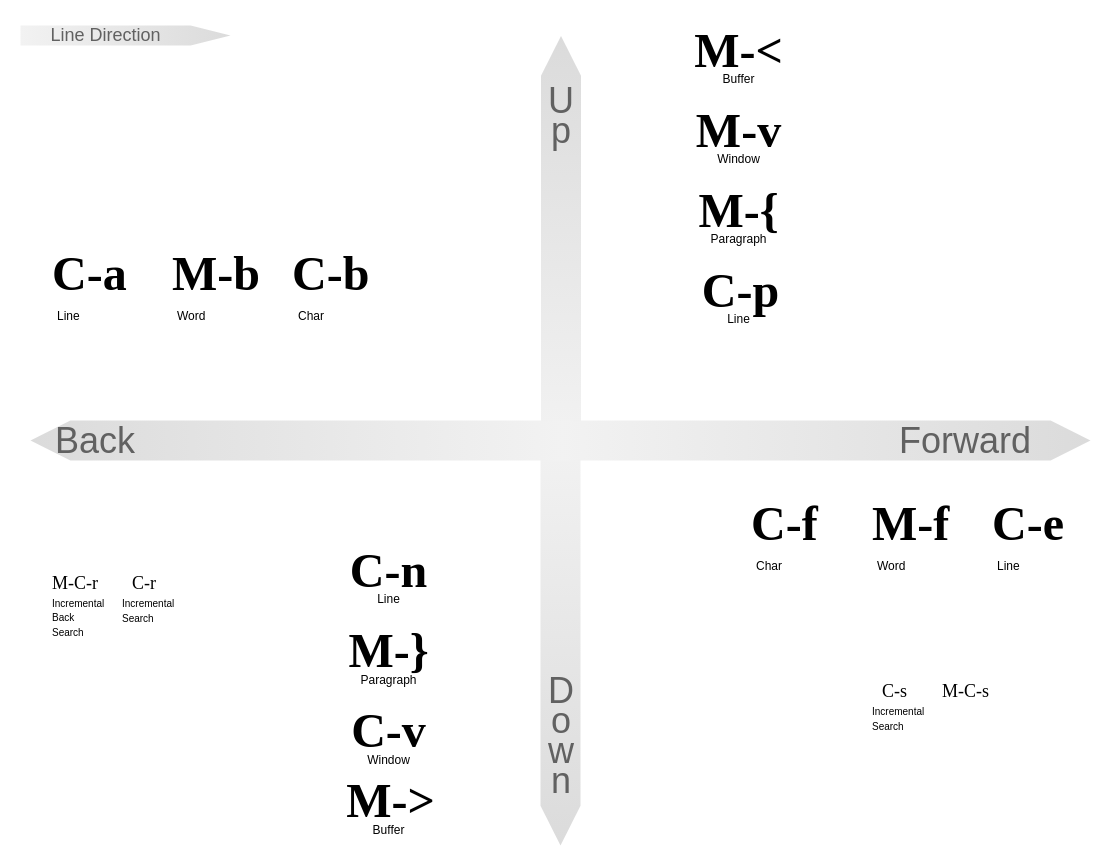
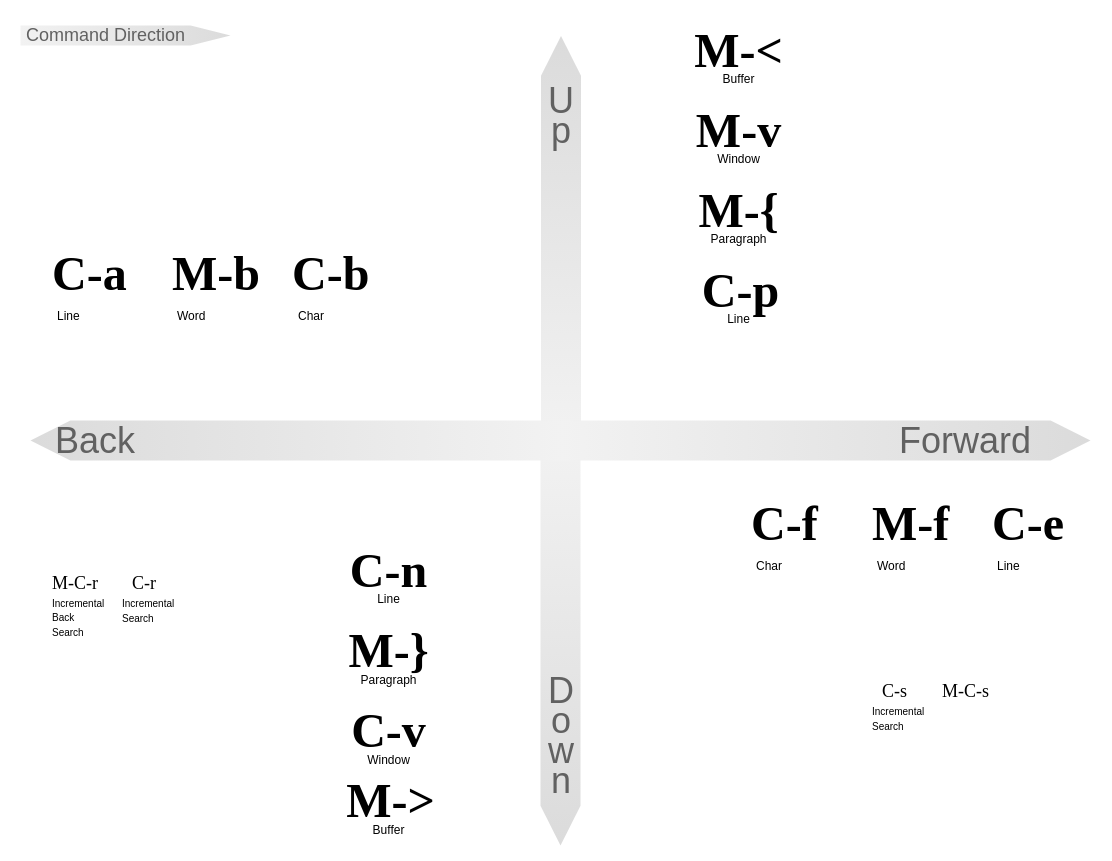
node "Line Direction": label "Line Direction" -> "Command Direction"
